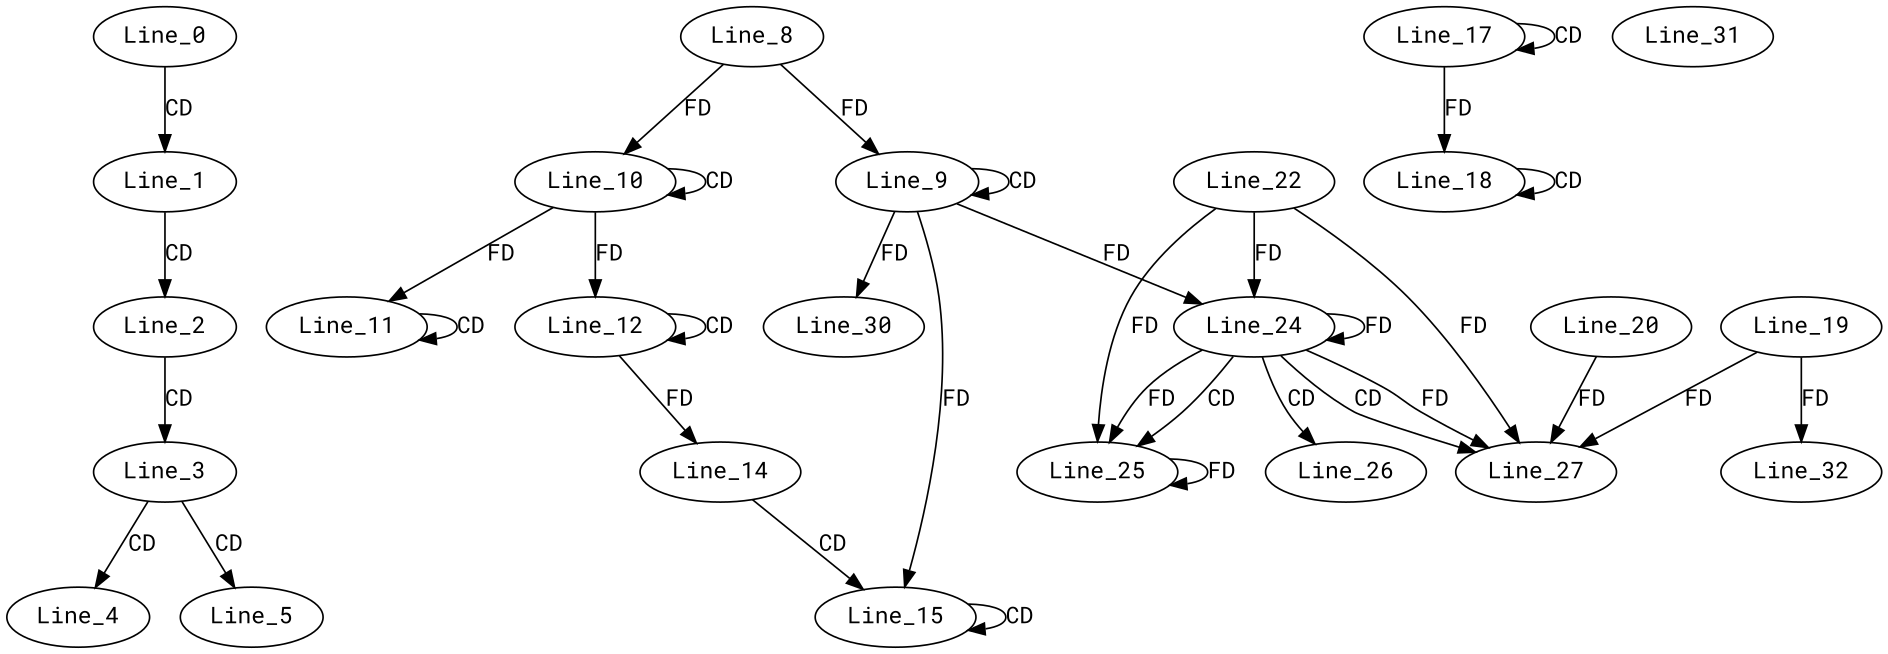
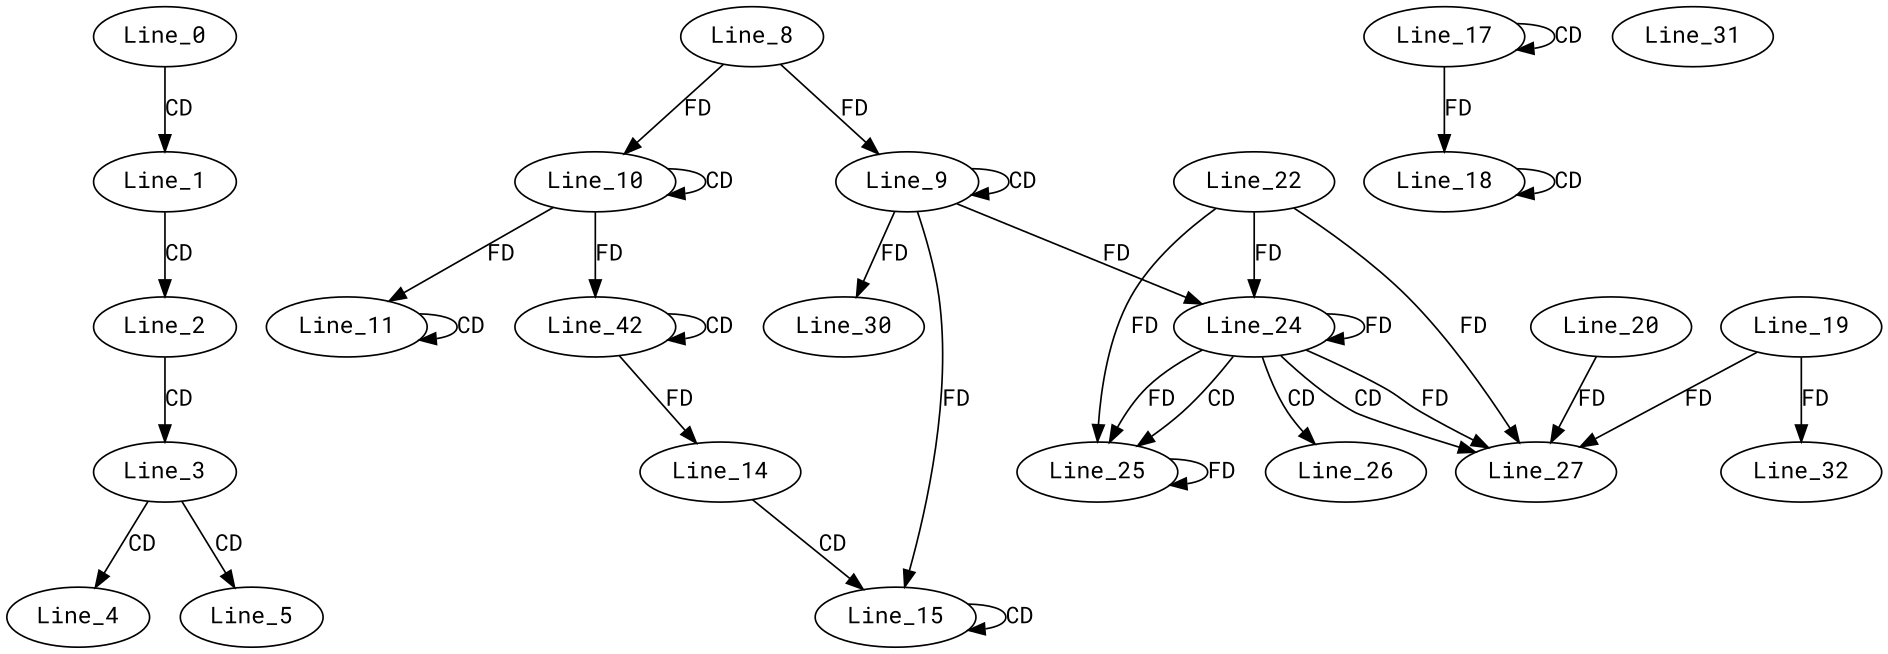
node "Line_12": label "Line_12" -> "Line_42"
